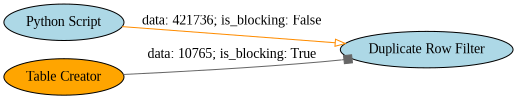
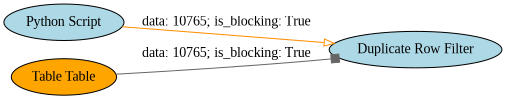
edge "Python Script" -> "Duplicate Row Filter": label "data: 421736; is_blocking: False" -> "data: 10765; is_blocking: True"
node "Table Creator": label "Table Creator" -> "Table Table"
